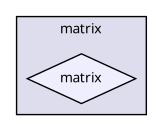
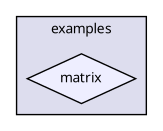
cluster "matrix": label "matrix" -> "examples"
